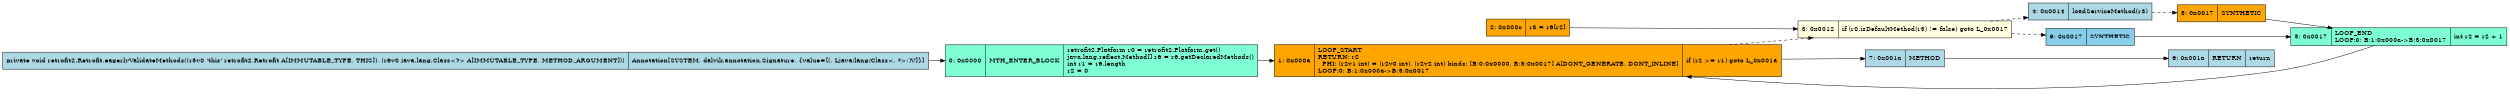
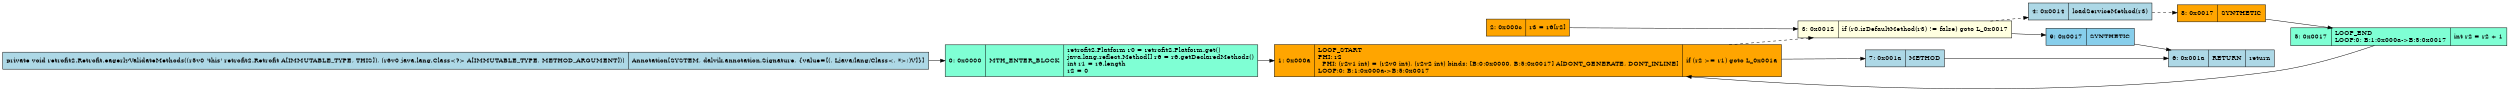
edge "3: 0x0012" -> "9: 0x0017": style dashed -> solid
edge "9: 0x0017" -> "5: 0x0017": now "9: 0x0017" -> "6: 0x001a"
node "1: 0x000a": text "RETURN: r2" -> "PHI: r2"
